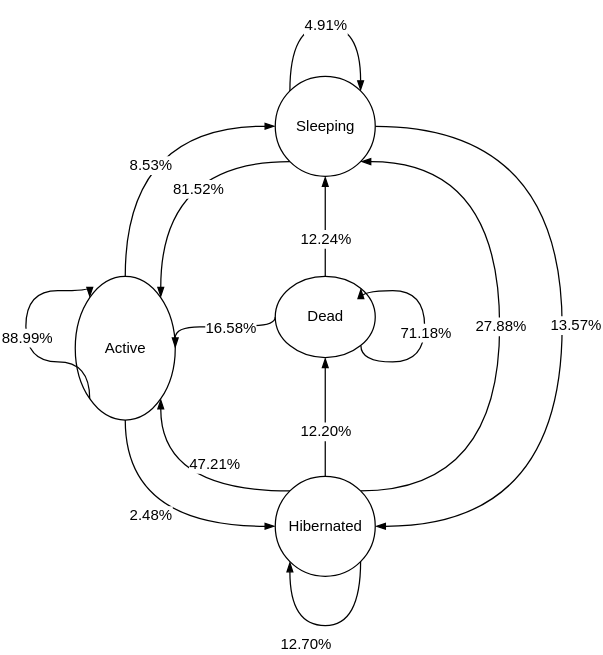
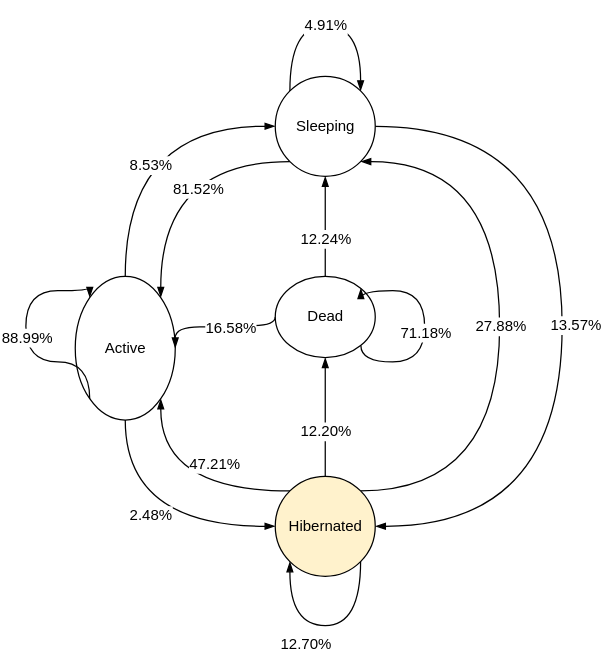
node "Hibernated": fillcolor #ffffff -> #fff2cc
